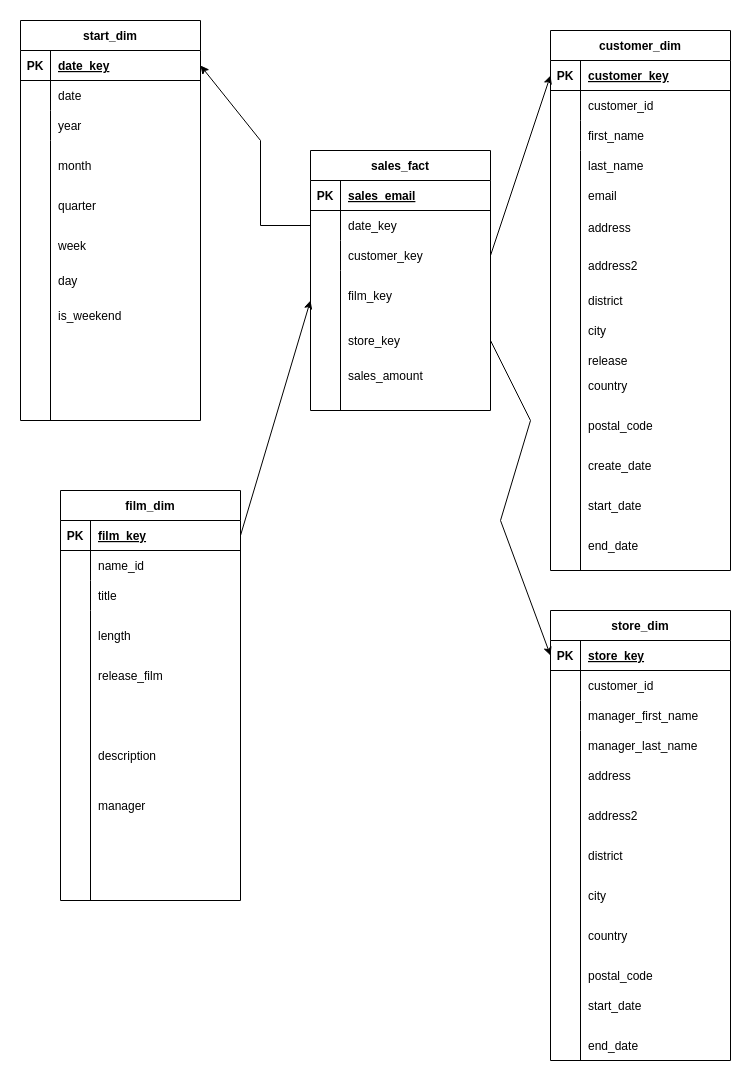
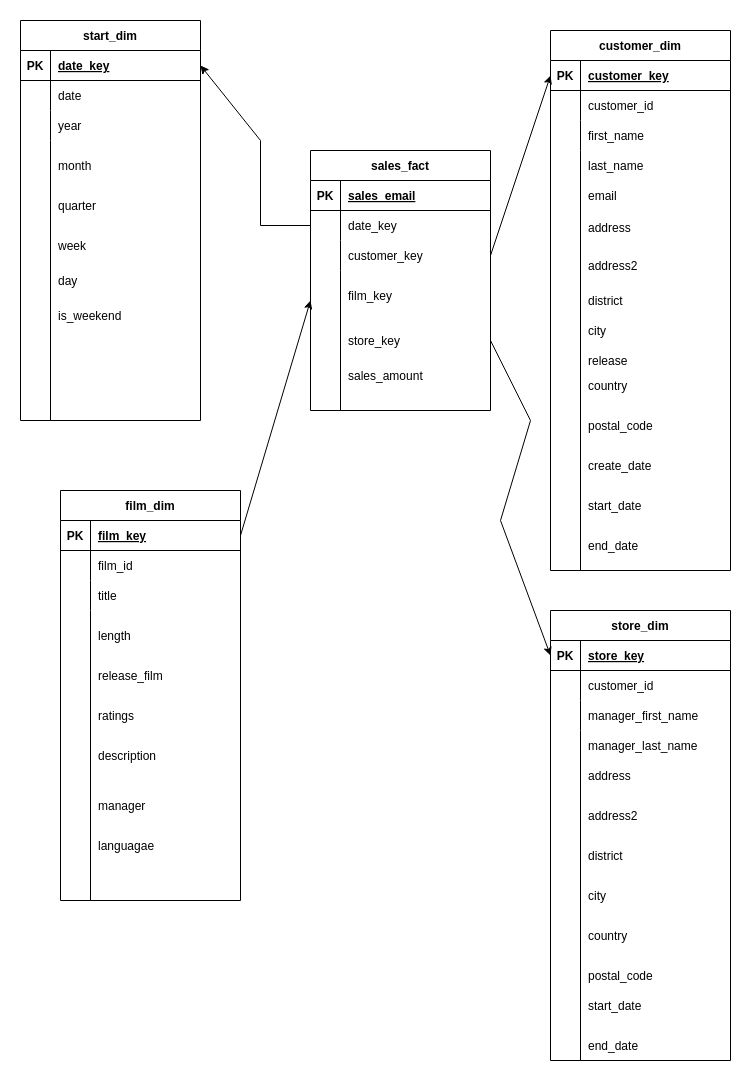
node "name_id": label "name_id" -> "film_id"
node "ratings": added
node "languagae": added
